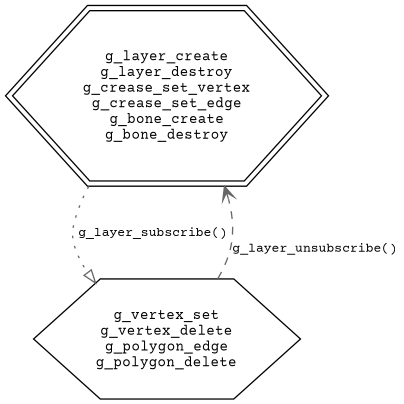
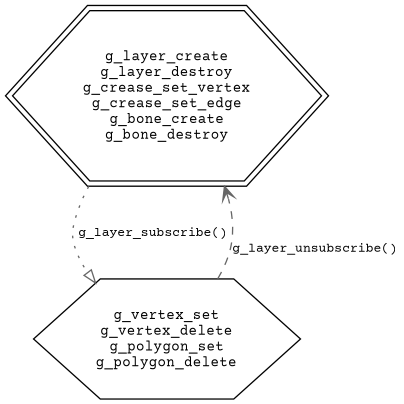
node "g_vertex_set g_vertex_delete g_polygon_edge g_polygon_delete": label "g_vertex_set g_vertex_delete g_polygon_edge g_polygon_delete" -> "g_vertex_set g_vertex_delete g_polygon_set g_polygon_delete"
